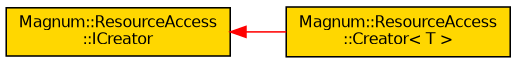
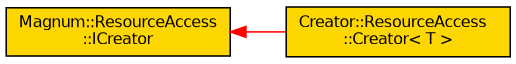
node "Magnum::ResourceAccess ::Creator< T >": label "Magnum::ResourceAccess ::Creator< T >" -> "Creator::ResourceAccess ::Creator< T >"
